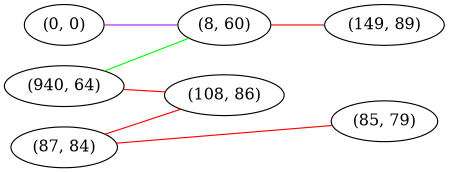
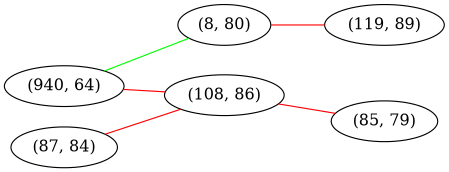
node "(0, 0)": removed
node "(8, 60)": label "(8, 60)" -> "(8, 80)"
node "(149, 89)": label "(149, 89)" -> "(119, 89)"
edge "(85, 79)" -- "(87, 84)": now "(85, 79)" -- "(108, 86)"
